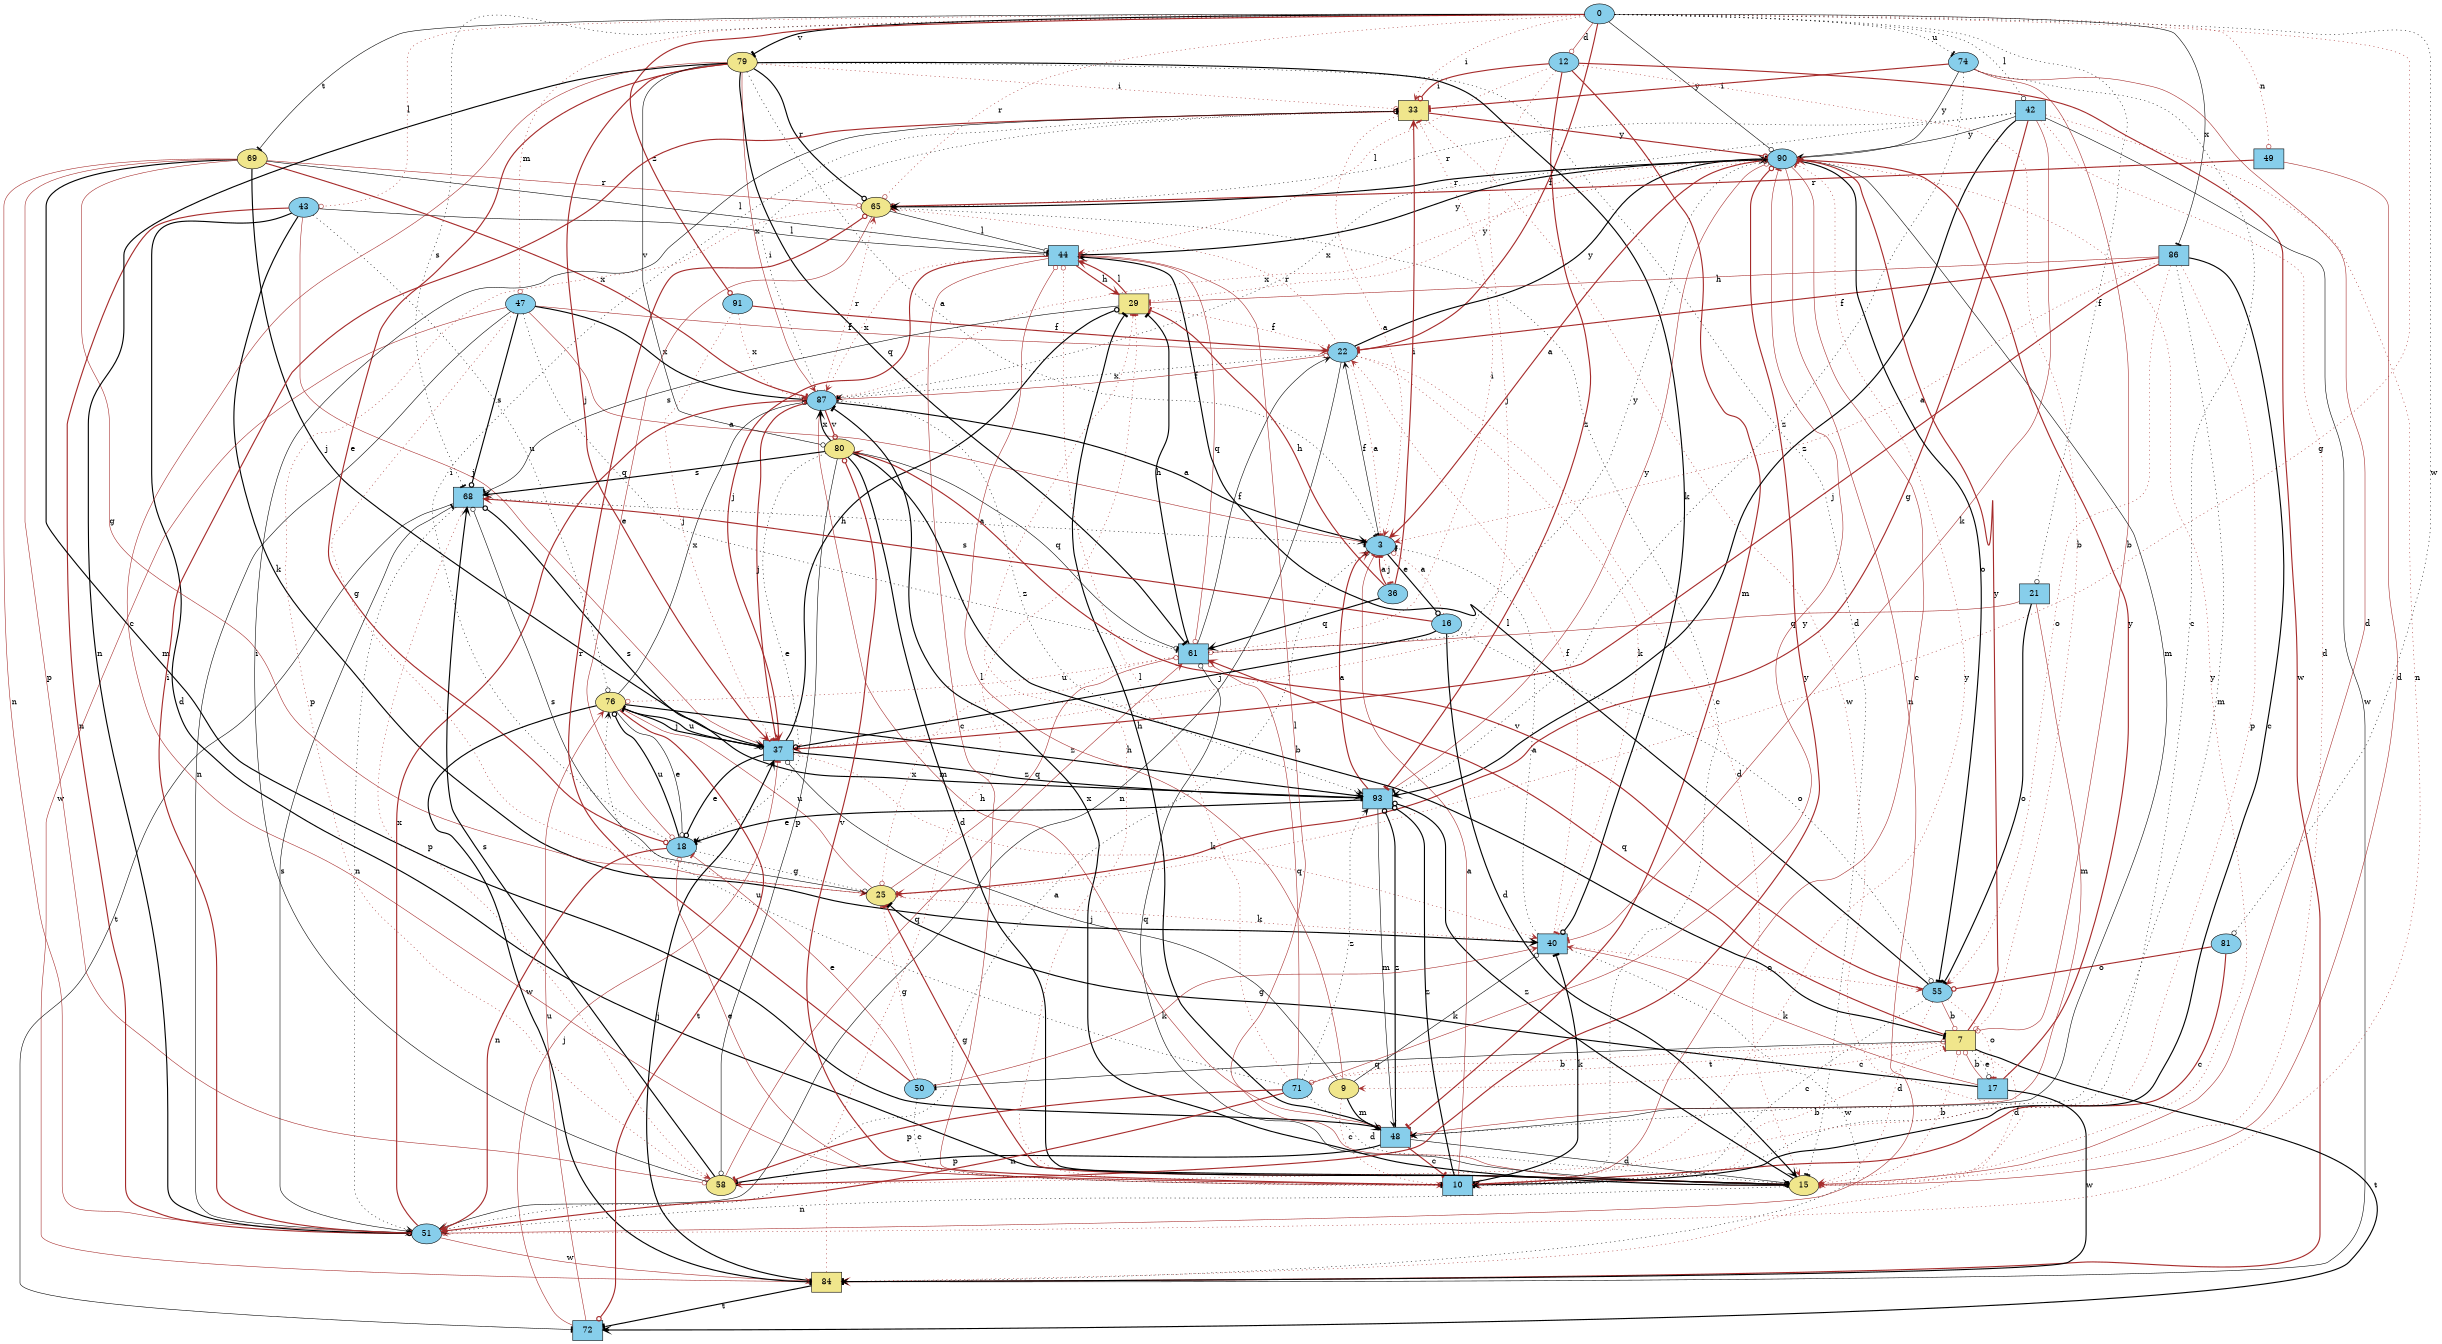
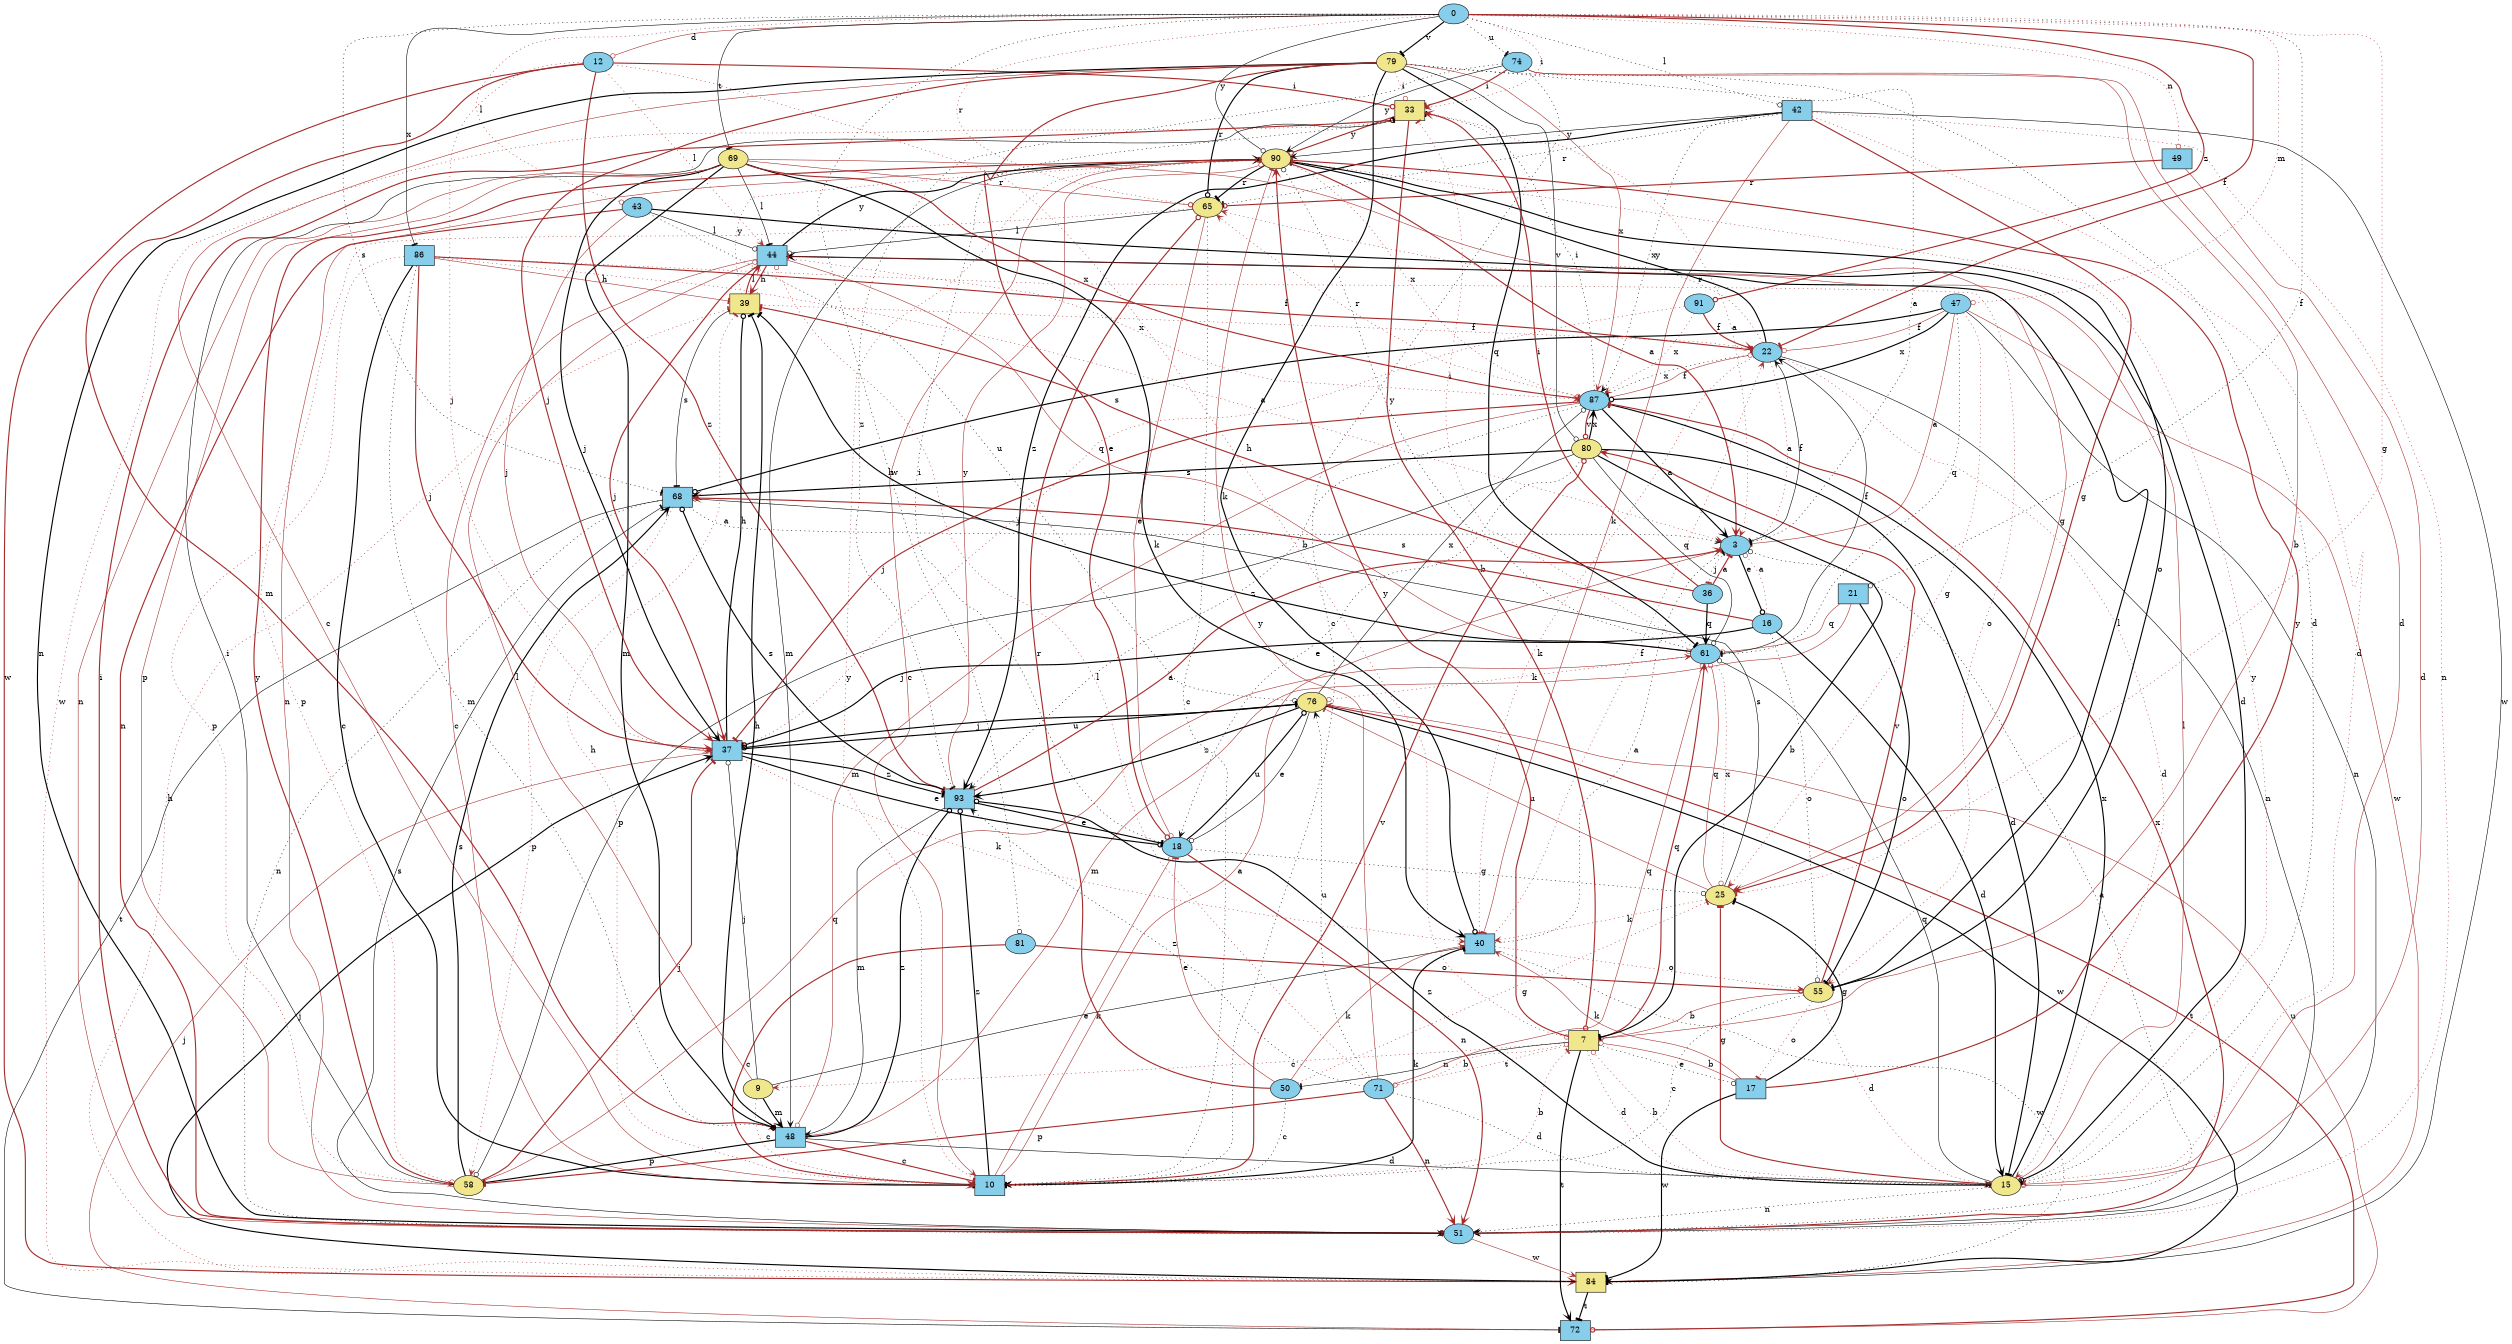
node "90": fillcolor skyblue -> khaki
edge "90" -> "65": arrowhead vee -> tee
node "29": label "29" -> "39"
edge "68" -> "3": arrowhead tee -> vee
edge "33" -> "7": added, label "b"
node "61": shape box -> ellipse
edge "61" -> "76": label "u" -> "k"
edge "43" -> "40": now "69" -> "40"
node "55": fillcolor skyblue -> khaki
edge "58" -> "37": added, label "j"
edge "7" -> "50": label "q" -> "n"
